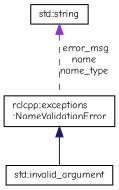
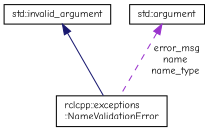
node "std::string": label "std::string" -> "std::argument"
edge "std::invalid_argument" -> "rclcpp::exceptions ::NameValidationError": reversed
